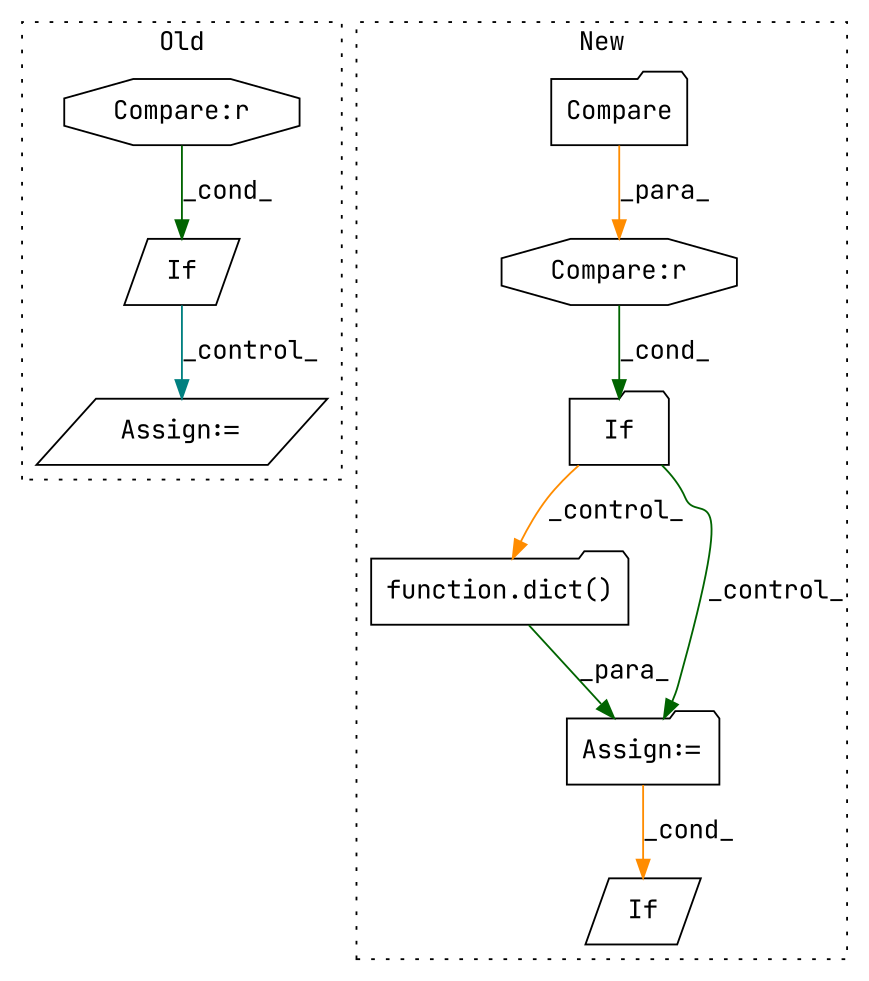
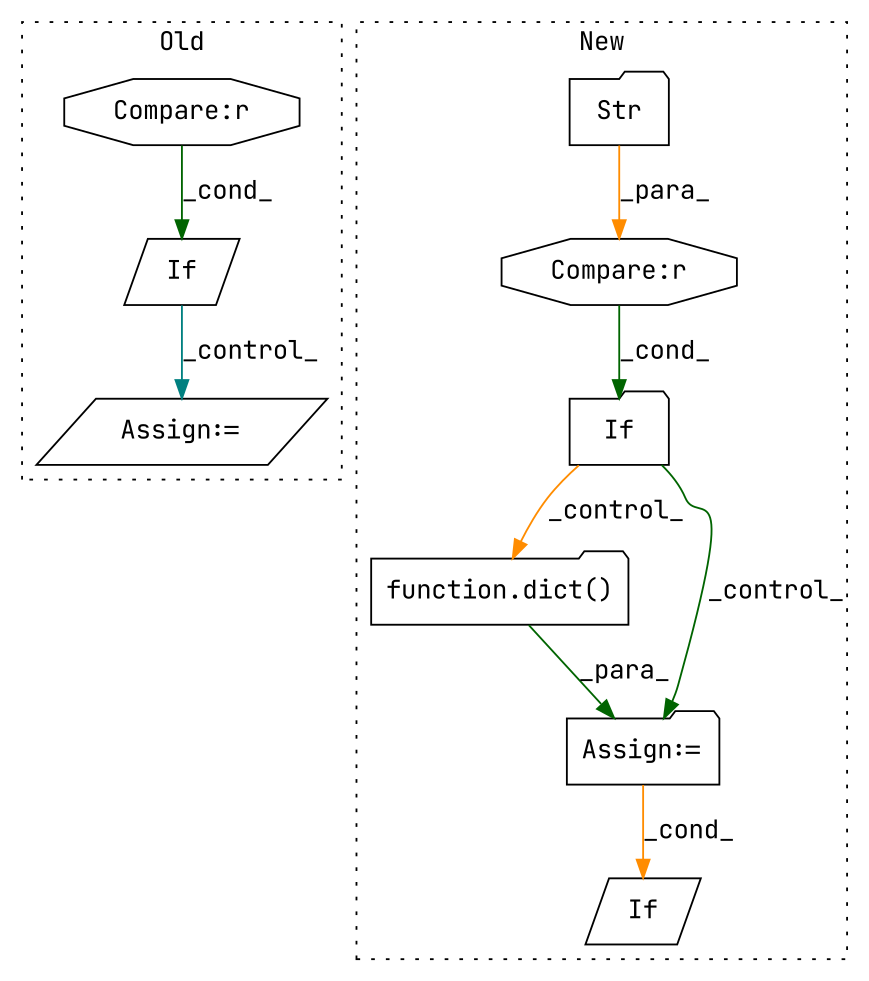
node "Compare": label "Compare" -> "Str"
